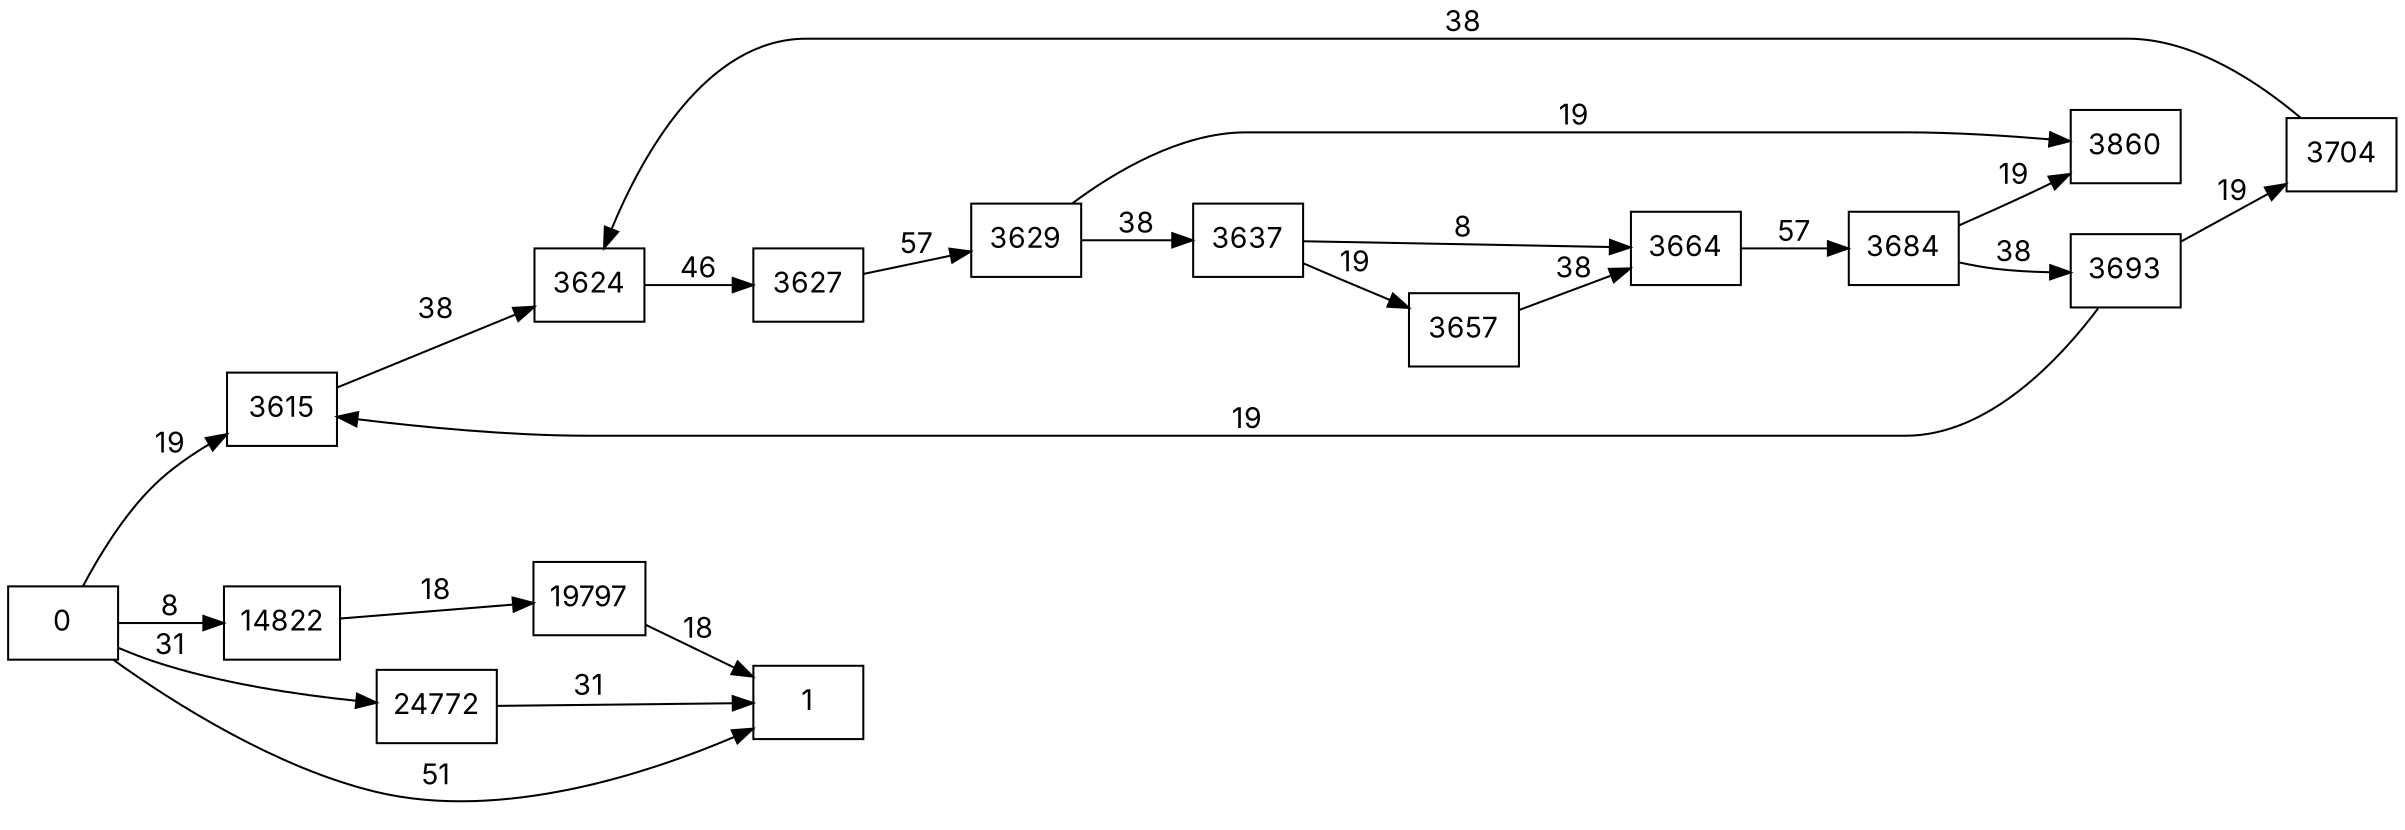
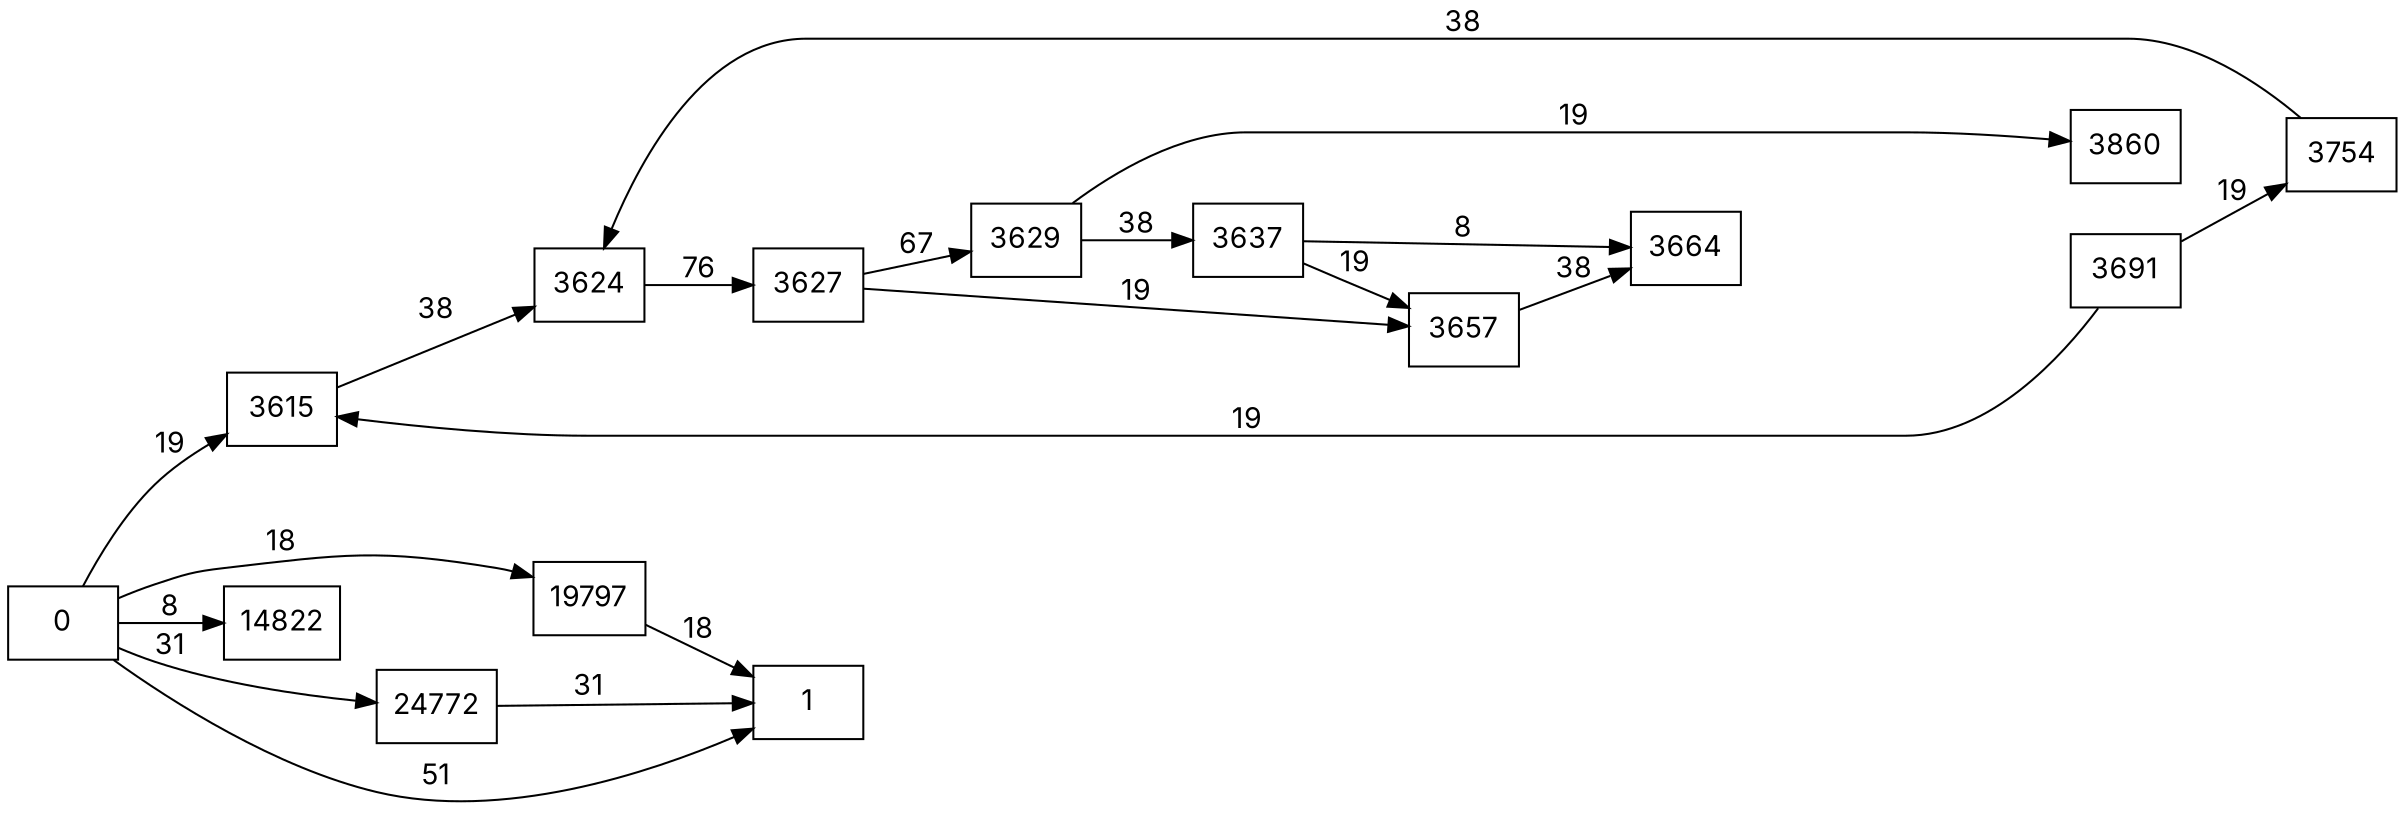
node "3704": label "3704" -> "3754"
edge "3627" -> "3629": label "57" -> "67"
node "3684": removed
edge "3624" -> "3627": label "46" -> "76"
node "3693": label "3693" -> "3691"
edge "3627" -> "3657": added, label "19"
edge "14822" -> "19797": now "0" -> "19797"
